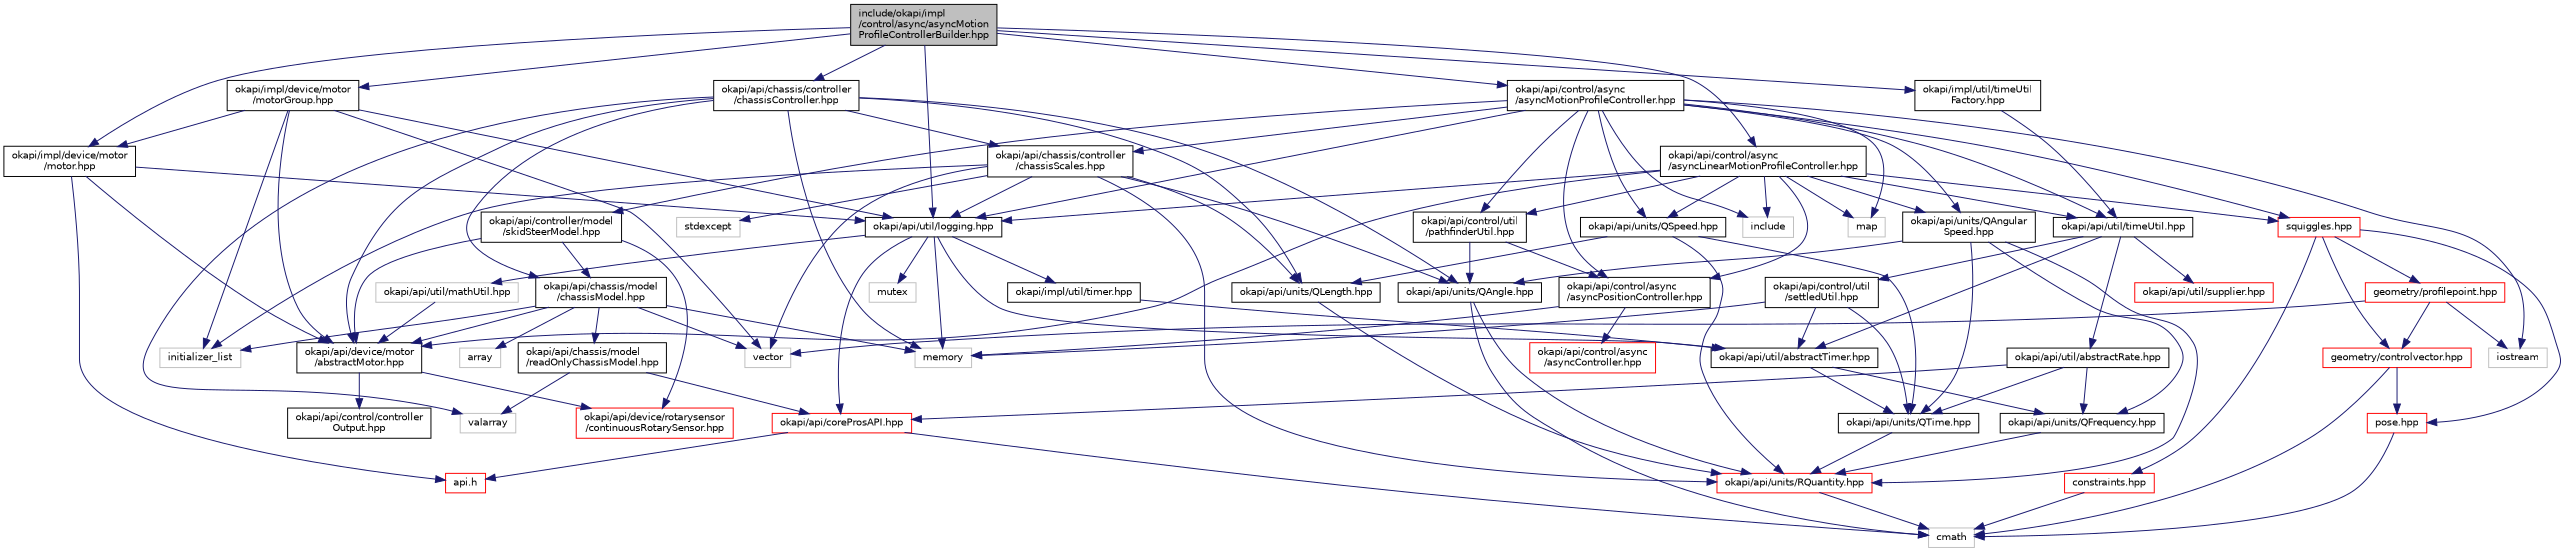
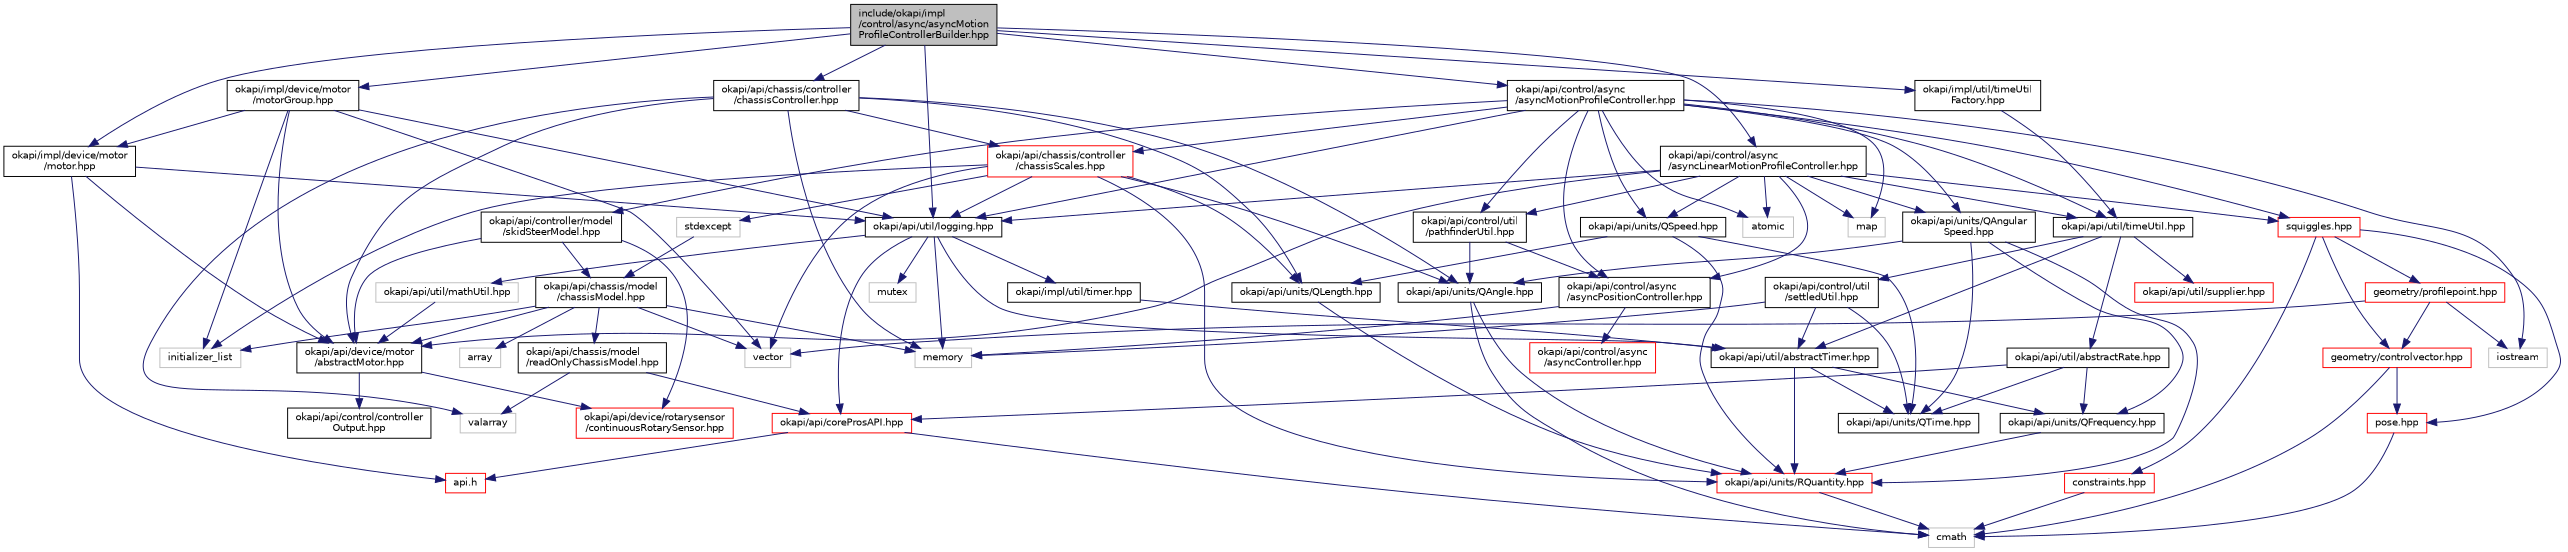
edge "okapi/api/chassis/controller /chassisController.hpp" -> "okapi/api/chassis/model /chassisModel.hpp": now "stdexcept" -> "okapi/api/chassis/model /chassisModel.hpp"
node "okapi/api/chassis/controller /chassisScales.hpp": color black -> red
node "include": label "include" -> "atomic"
edge "okapi/api/units/QTime.hpp" -> "okapi/api/units/RQuantity.hpp": now "okapi/api/util/abstractTimer.hpp" -> "okapi/api/units/RQuantity.hpp"
